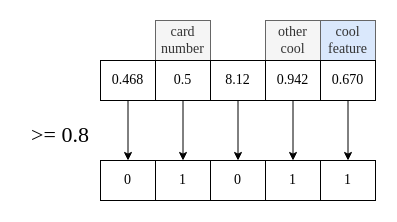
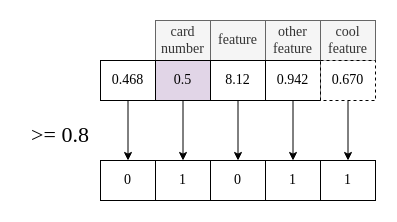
node "feature": added
node "other cool": label "other cool" -> "other feature"
node "cool feature": fillcolor #dae8fc -> #f5f5f5
node "0.5": fillcolor #ffffff -> #e1d5e7
node "0.670": style solid -> dashed
